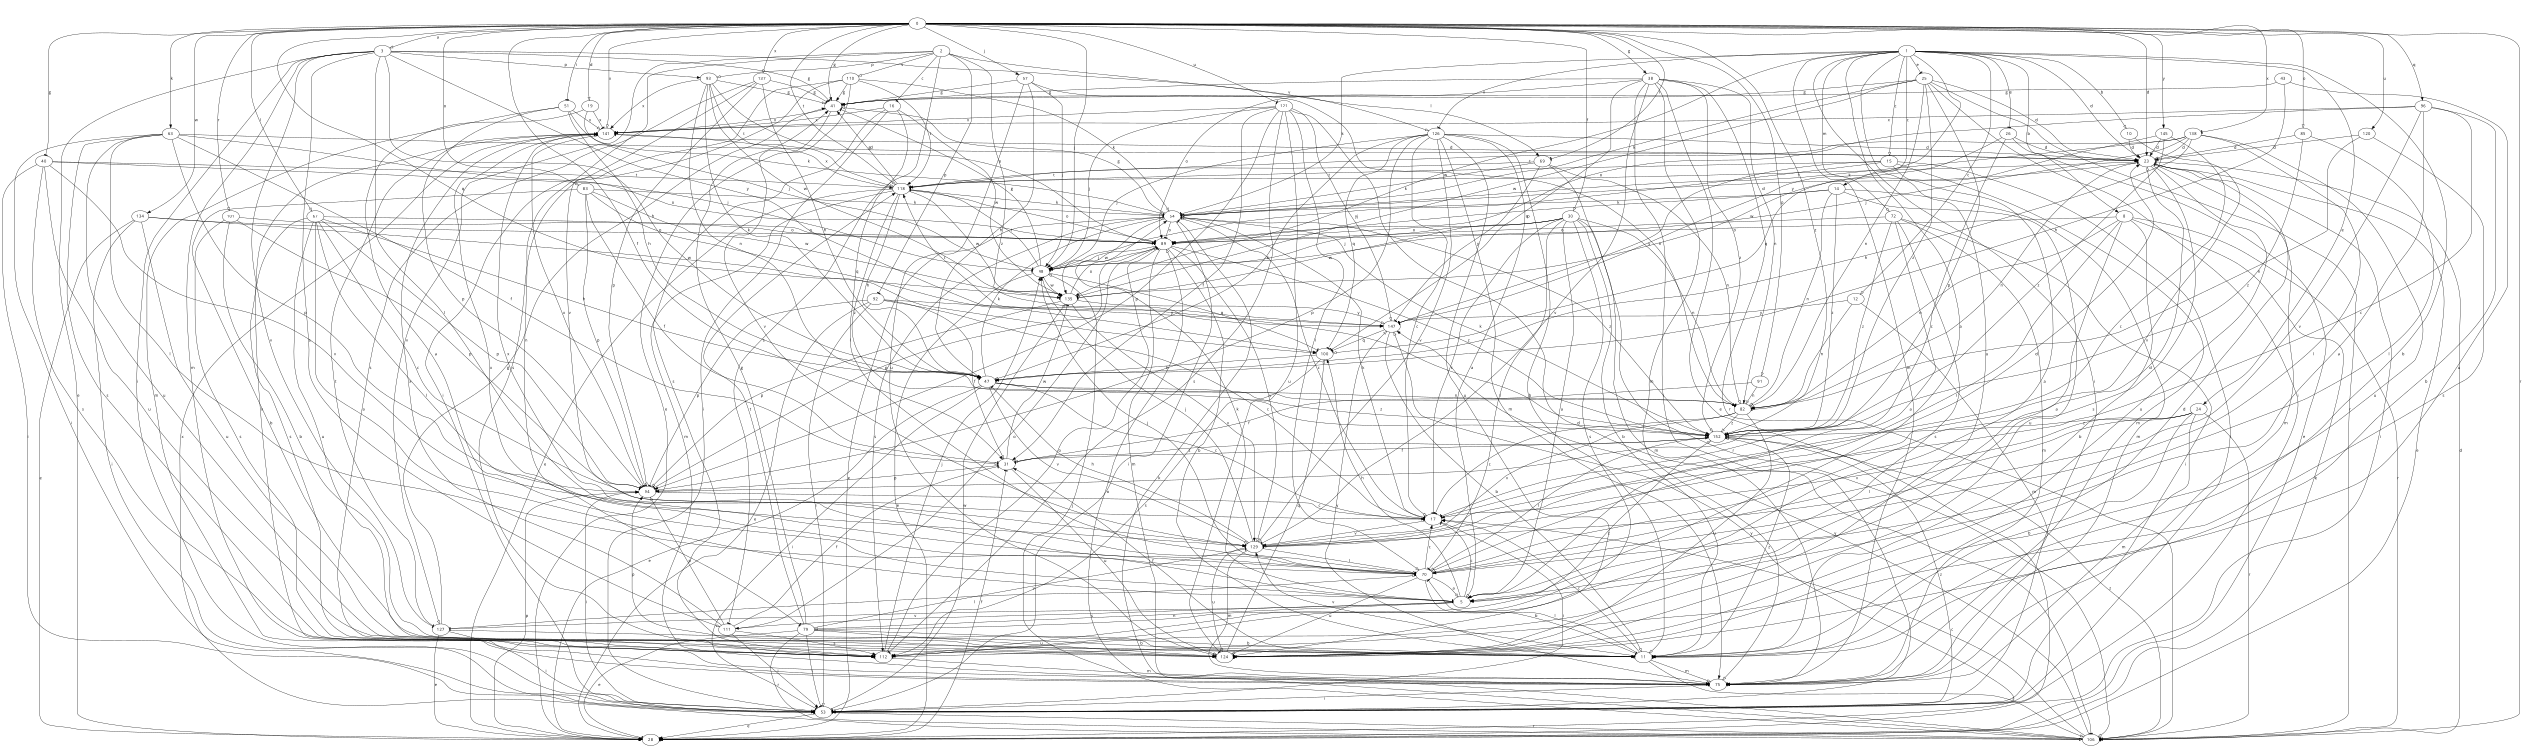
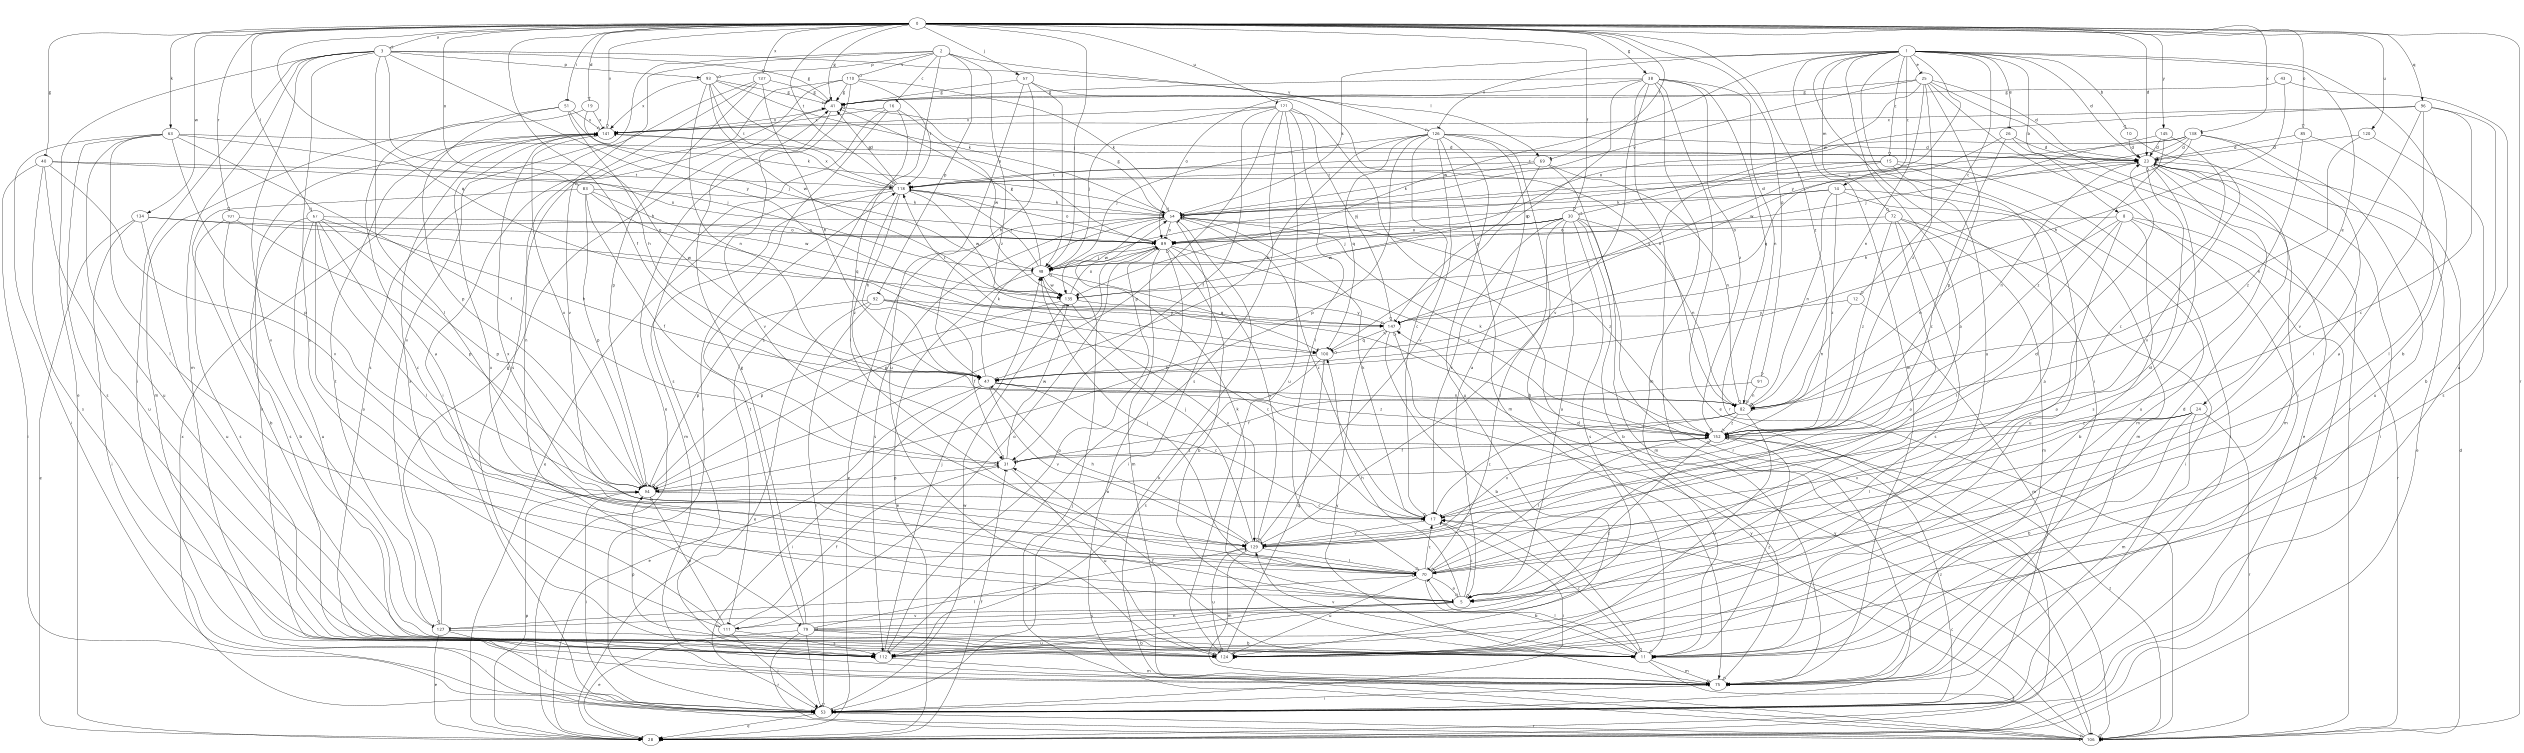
edge "25" -> "64": label "k" -> "v"
edge "25" -> "135": now "25" -> "30"
edge "93" -> "47": now "93" -> "64"
